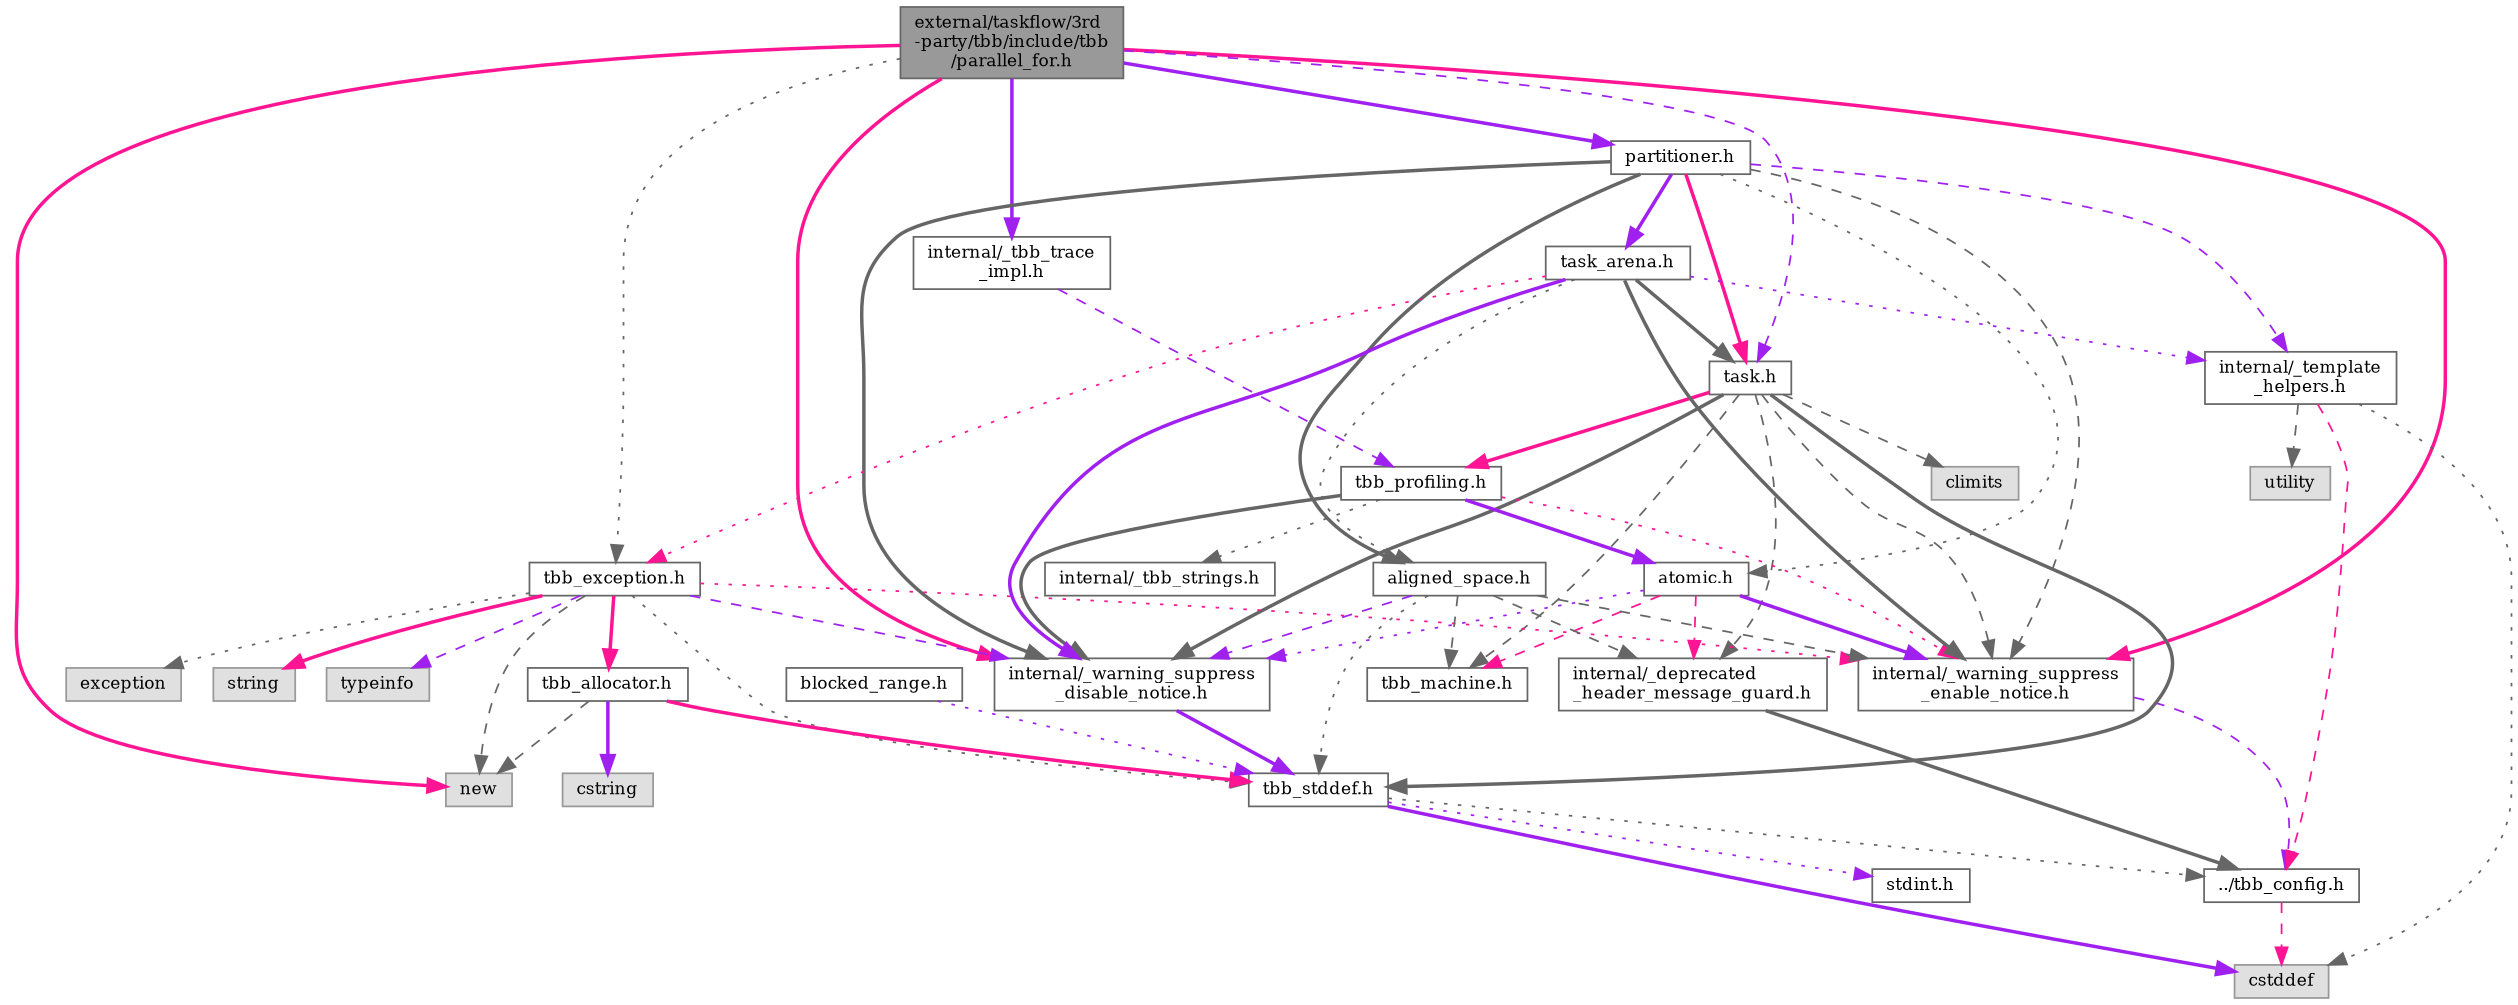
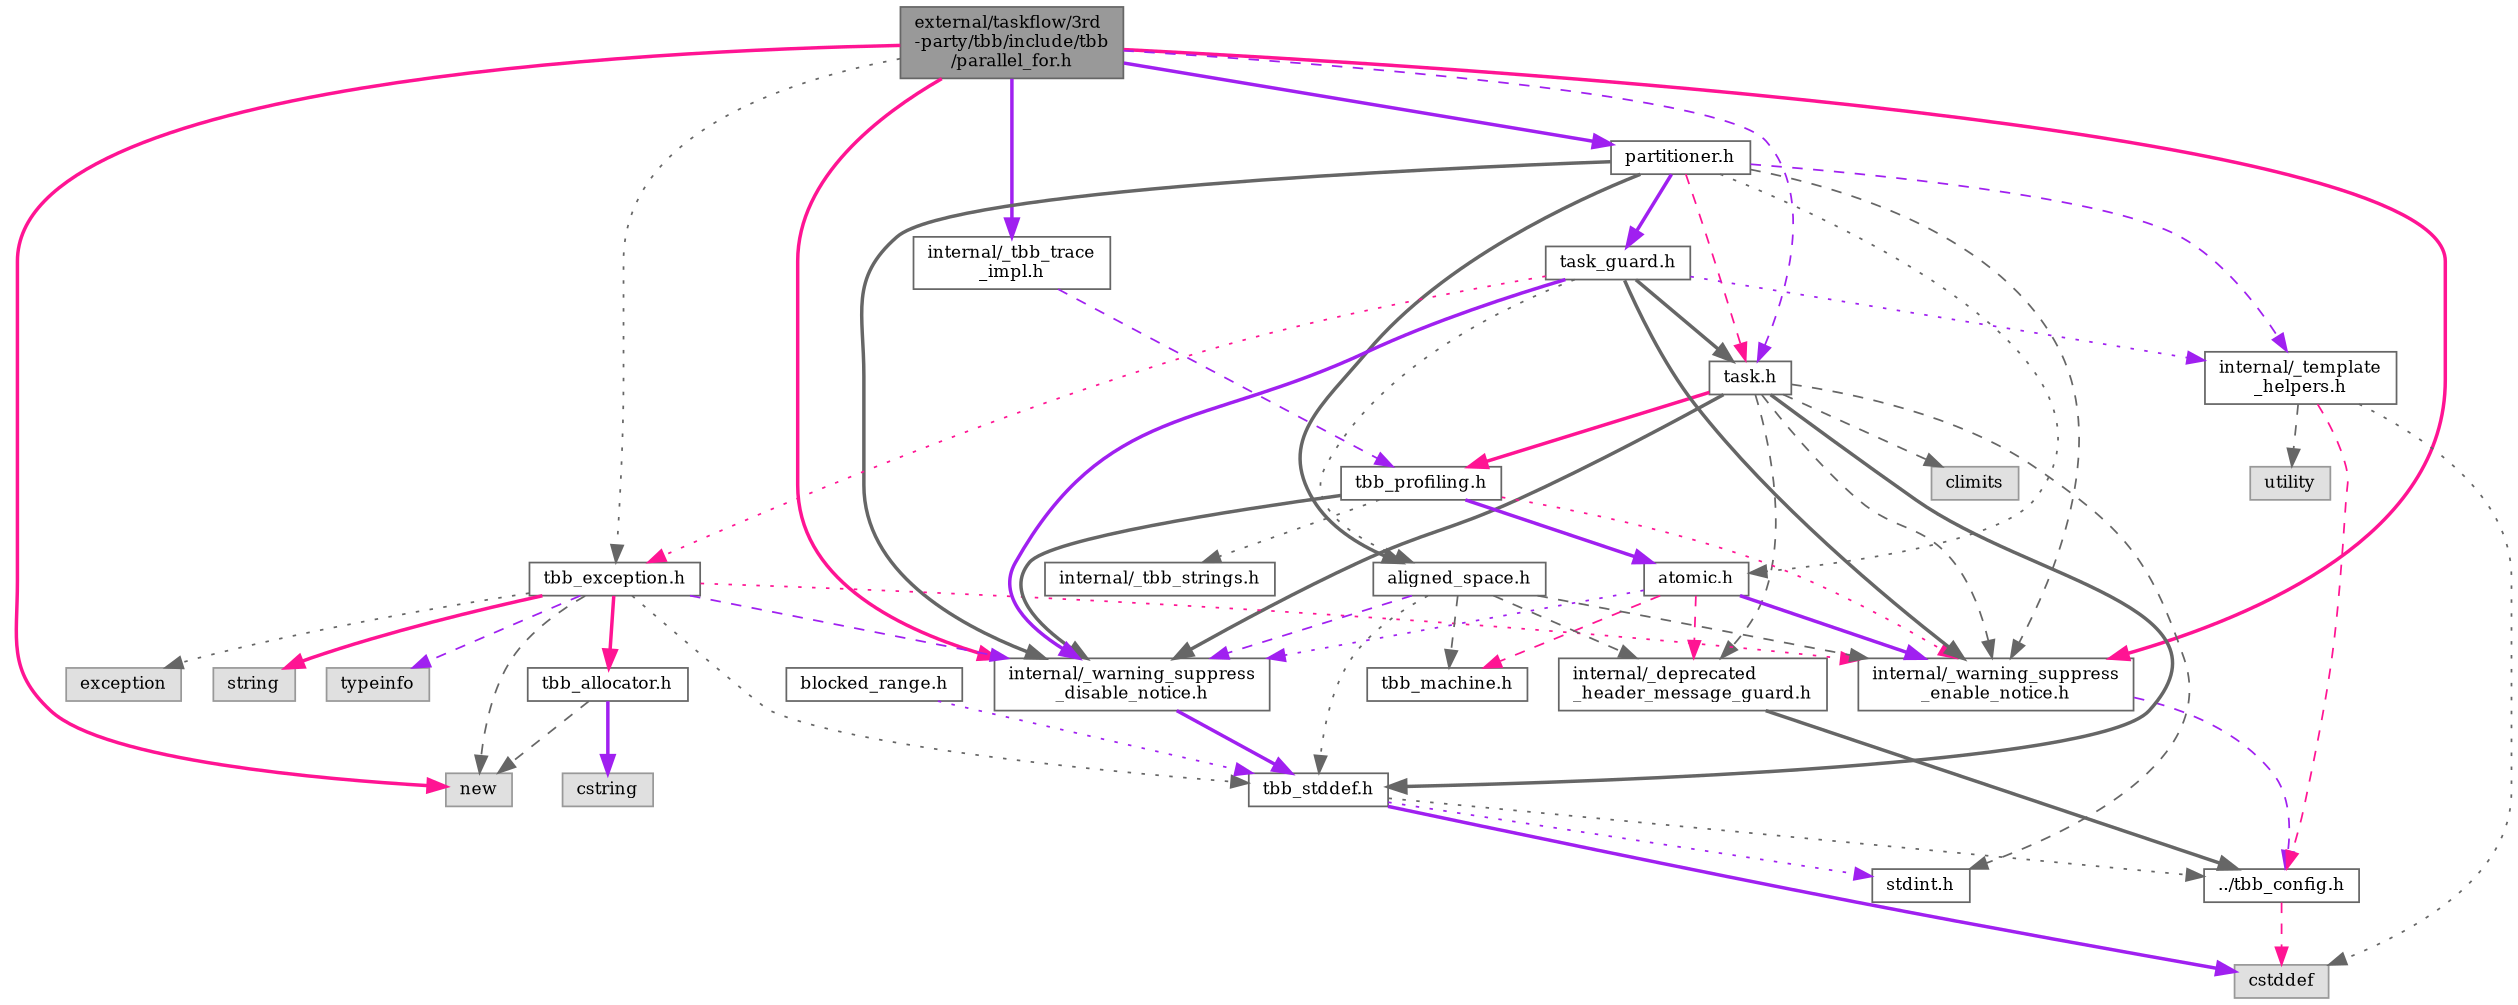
edge "partitioner.h" -> "task.h": style bold -> dashed
node "task_arena.h": label "task_arena.h" -> "task_guard.h"
edge "task.h" -> "tbb_machine.h": now "task.h" -> "stdint.h"
edge "tbb_allocator.h" -> "tbb_stddef.h": removed
